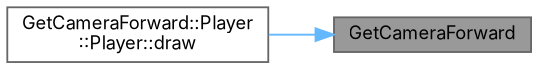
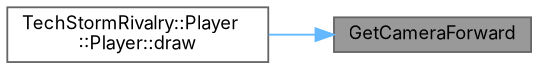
node "GetCameraForward::Player ::Player::draw": label "GetCameraForward::Player ::Player::draw" -> "TechStormRivalry::Player ::Player::draw"
